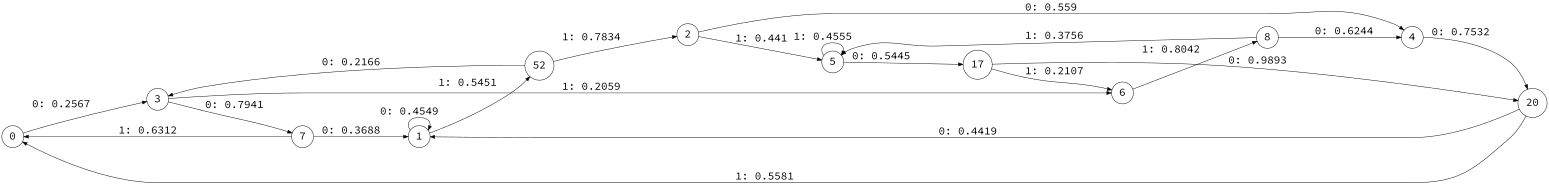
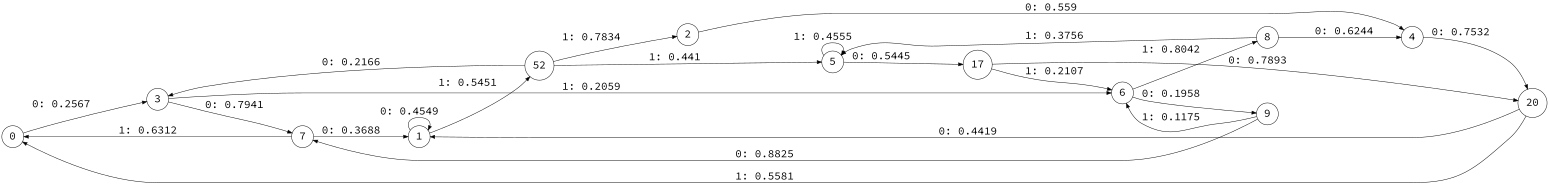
edge "2" -> "5": now "52" -> "5"
edge "17" -> "20": label "0: 0.9893   " -> "0: 0.7893   "
node "9": added
